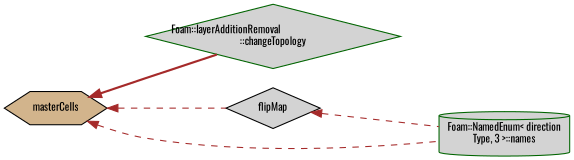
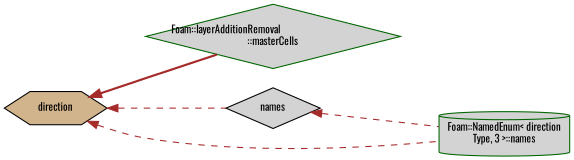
node "Foam::layerAdditionRemoval ::changeTopology": label "Foam::layerAdditionRemoval ::changeTopology" -> "Foam::layerAdditionRemoval ::masterCells"
node "masterCells": label "masterCells" -> "direction"
node "flipMap": label "flipMap" -> "names"
